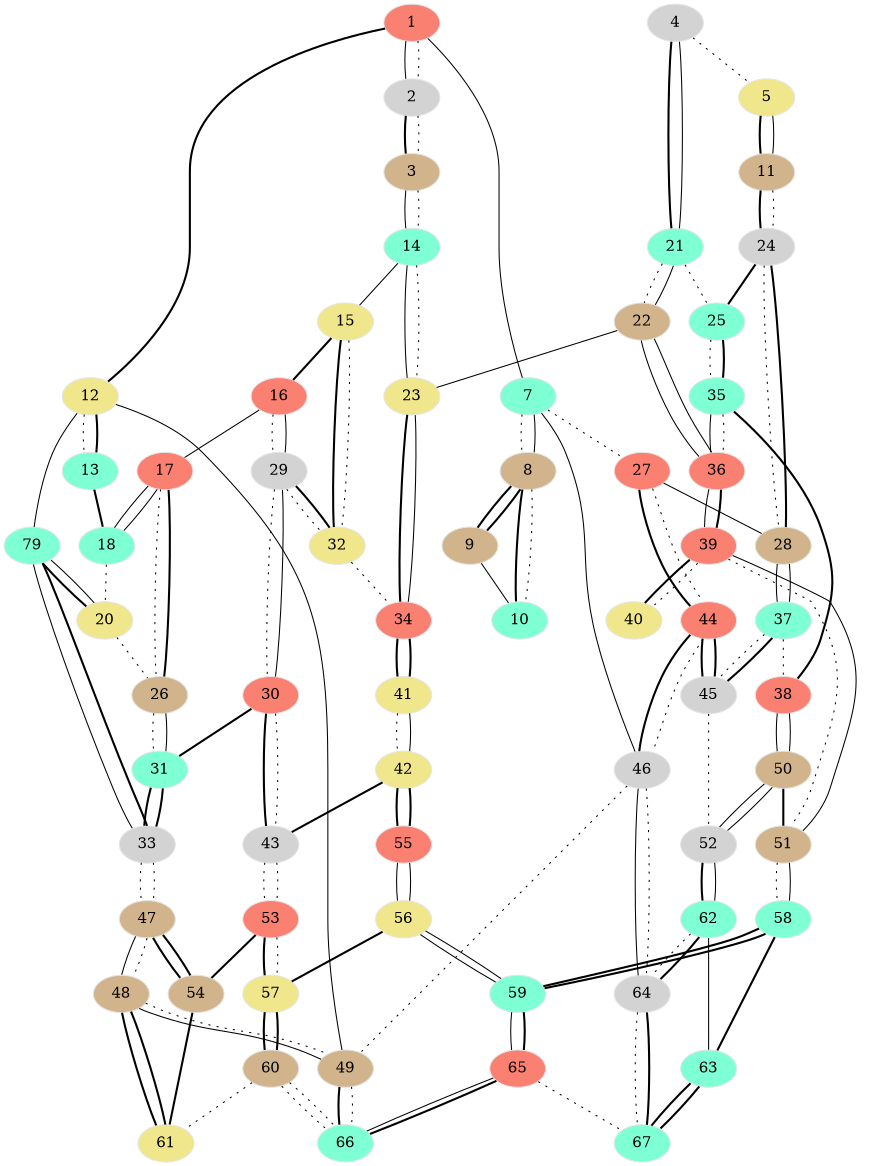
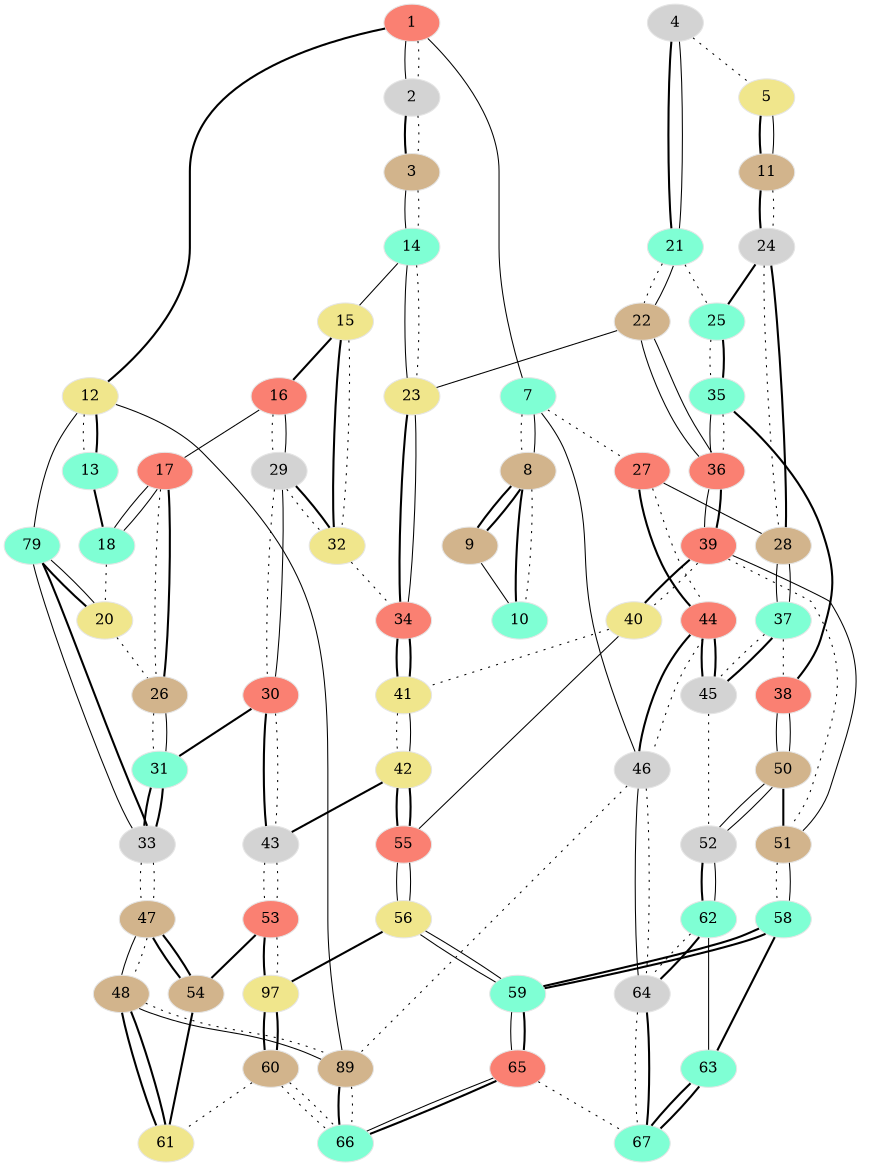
edge "40" -- "41": added
edge "40" -- "55": added
node "57": label "57" -> "97"
node "49": label "49" -> "89"
